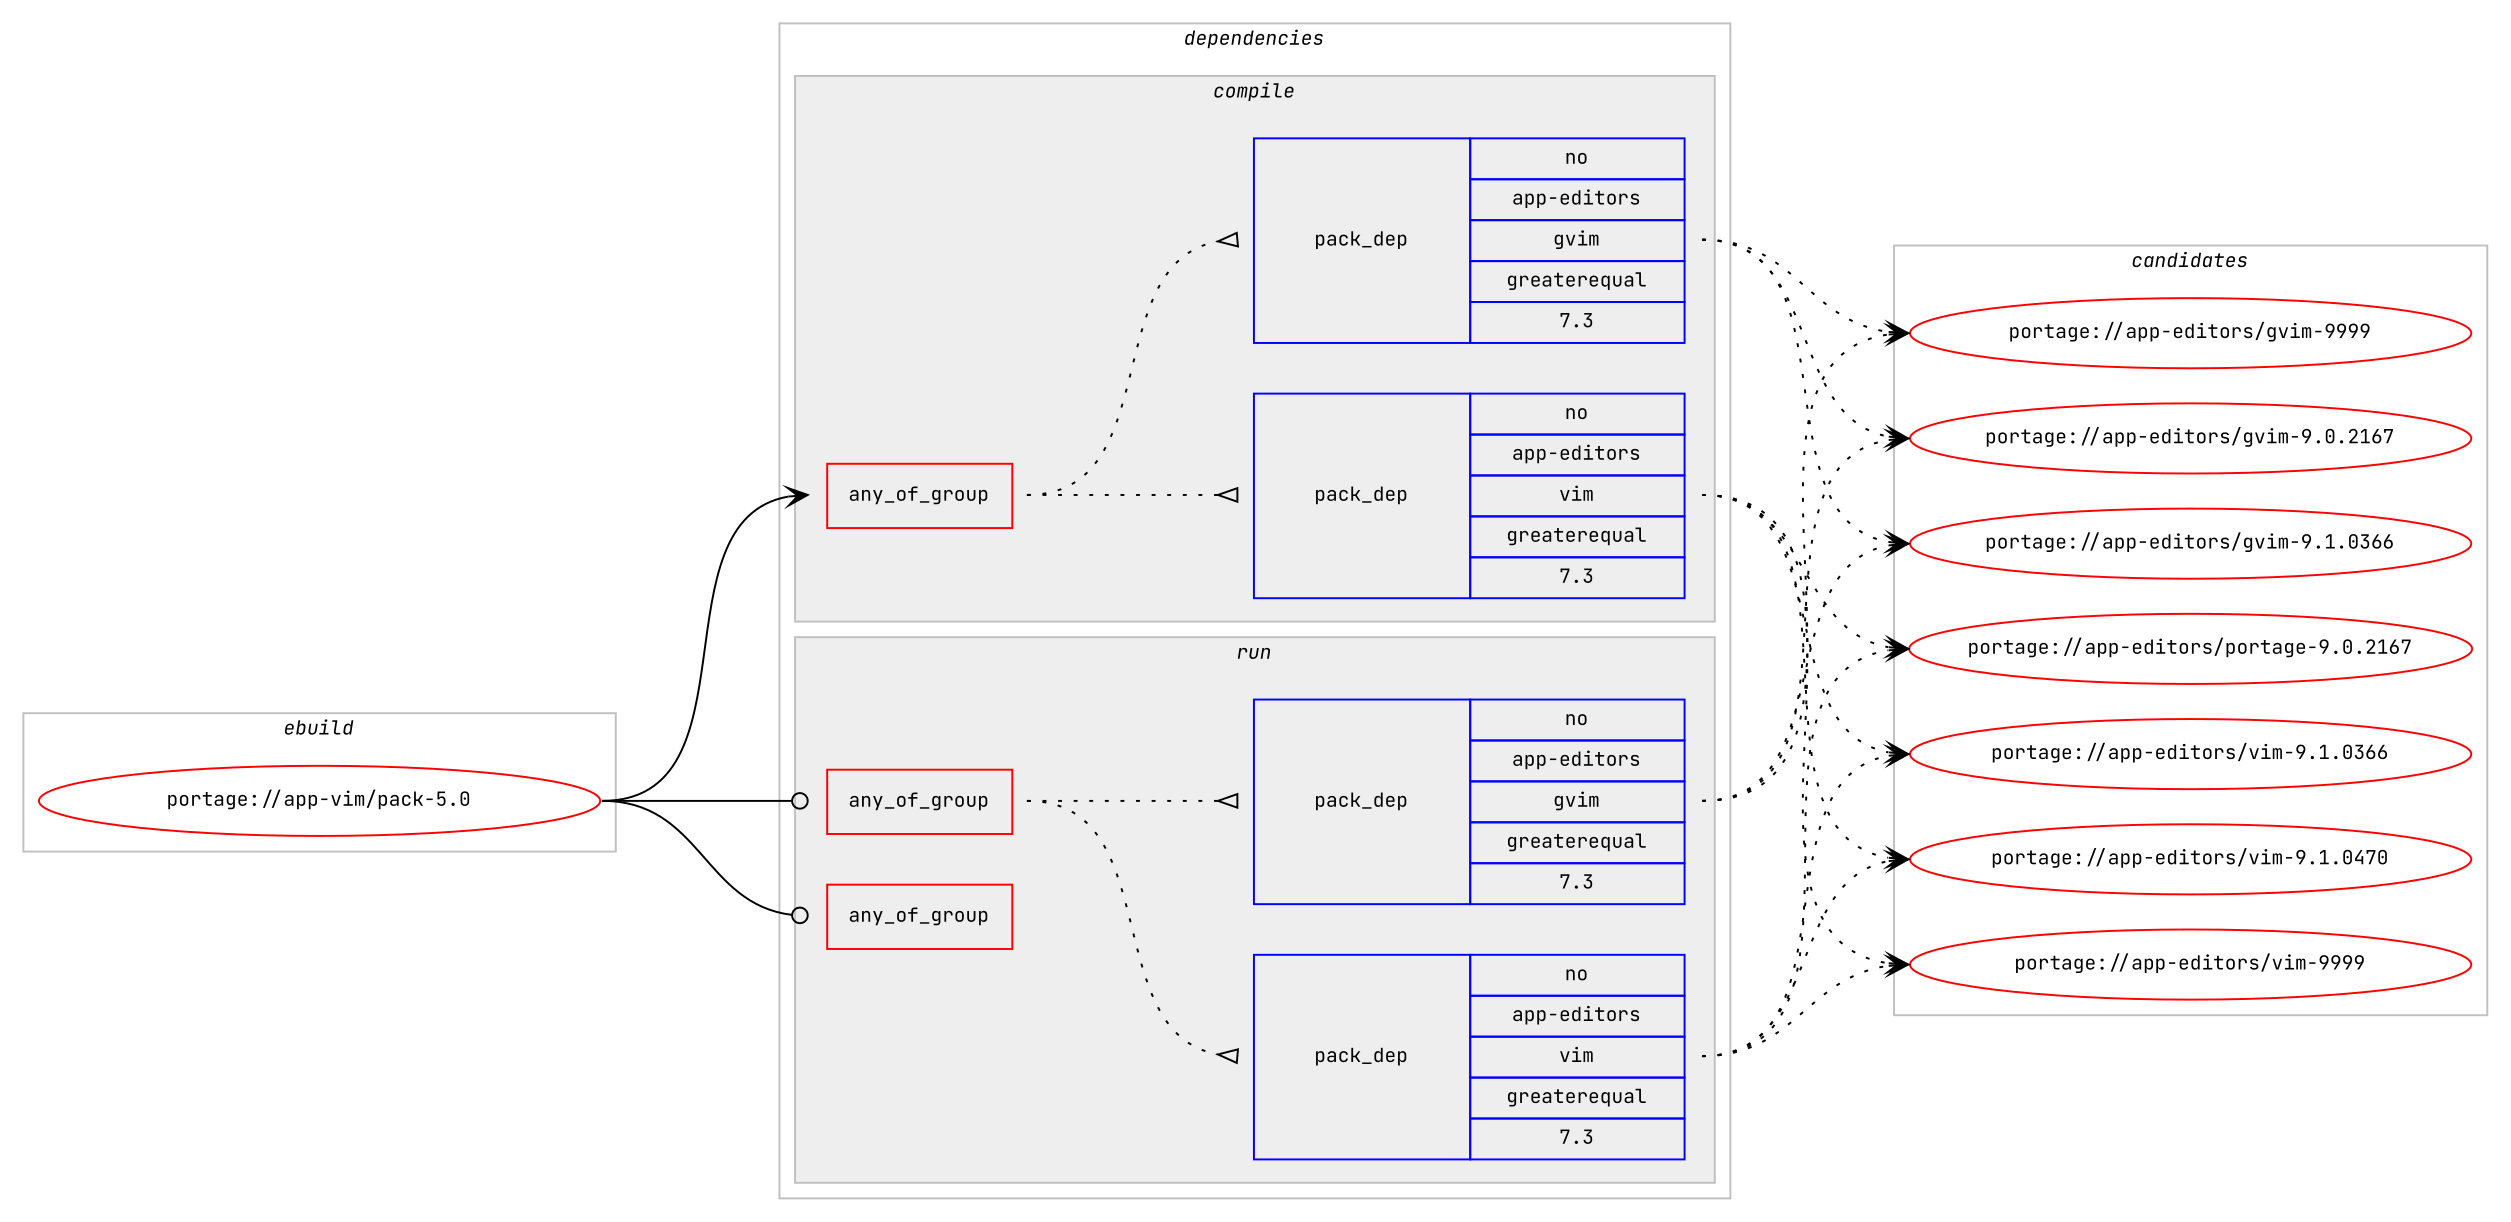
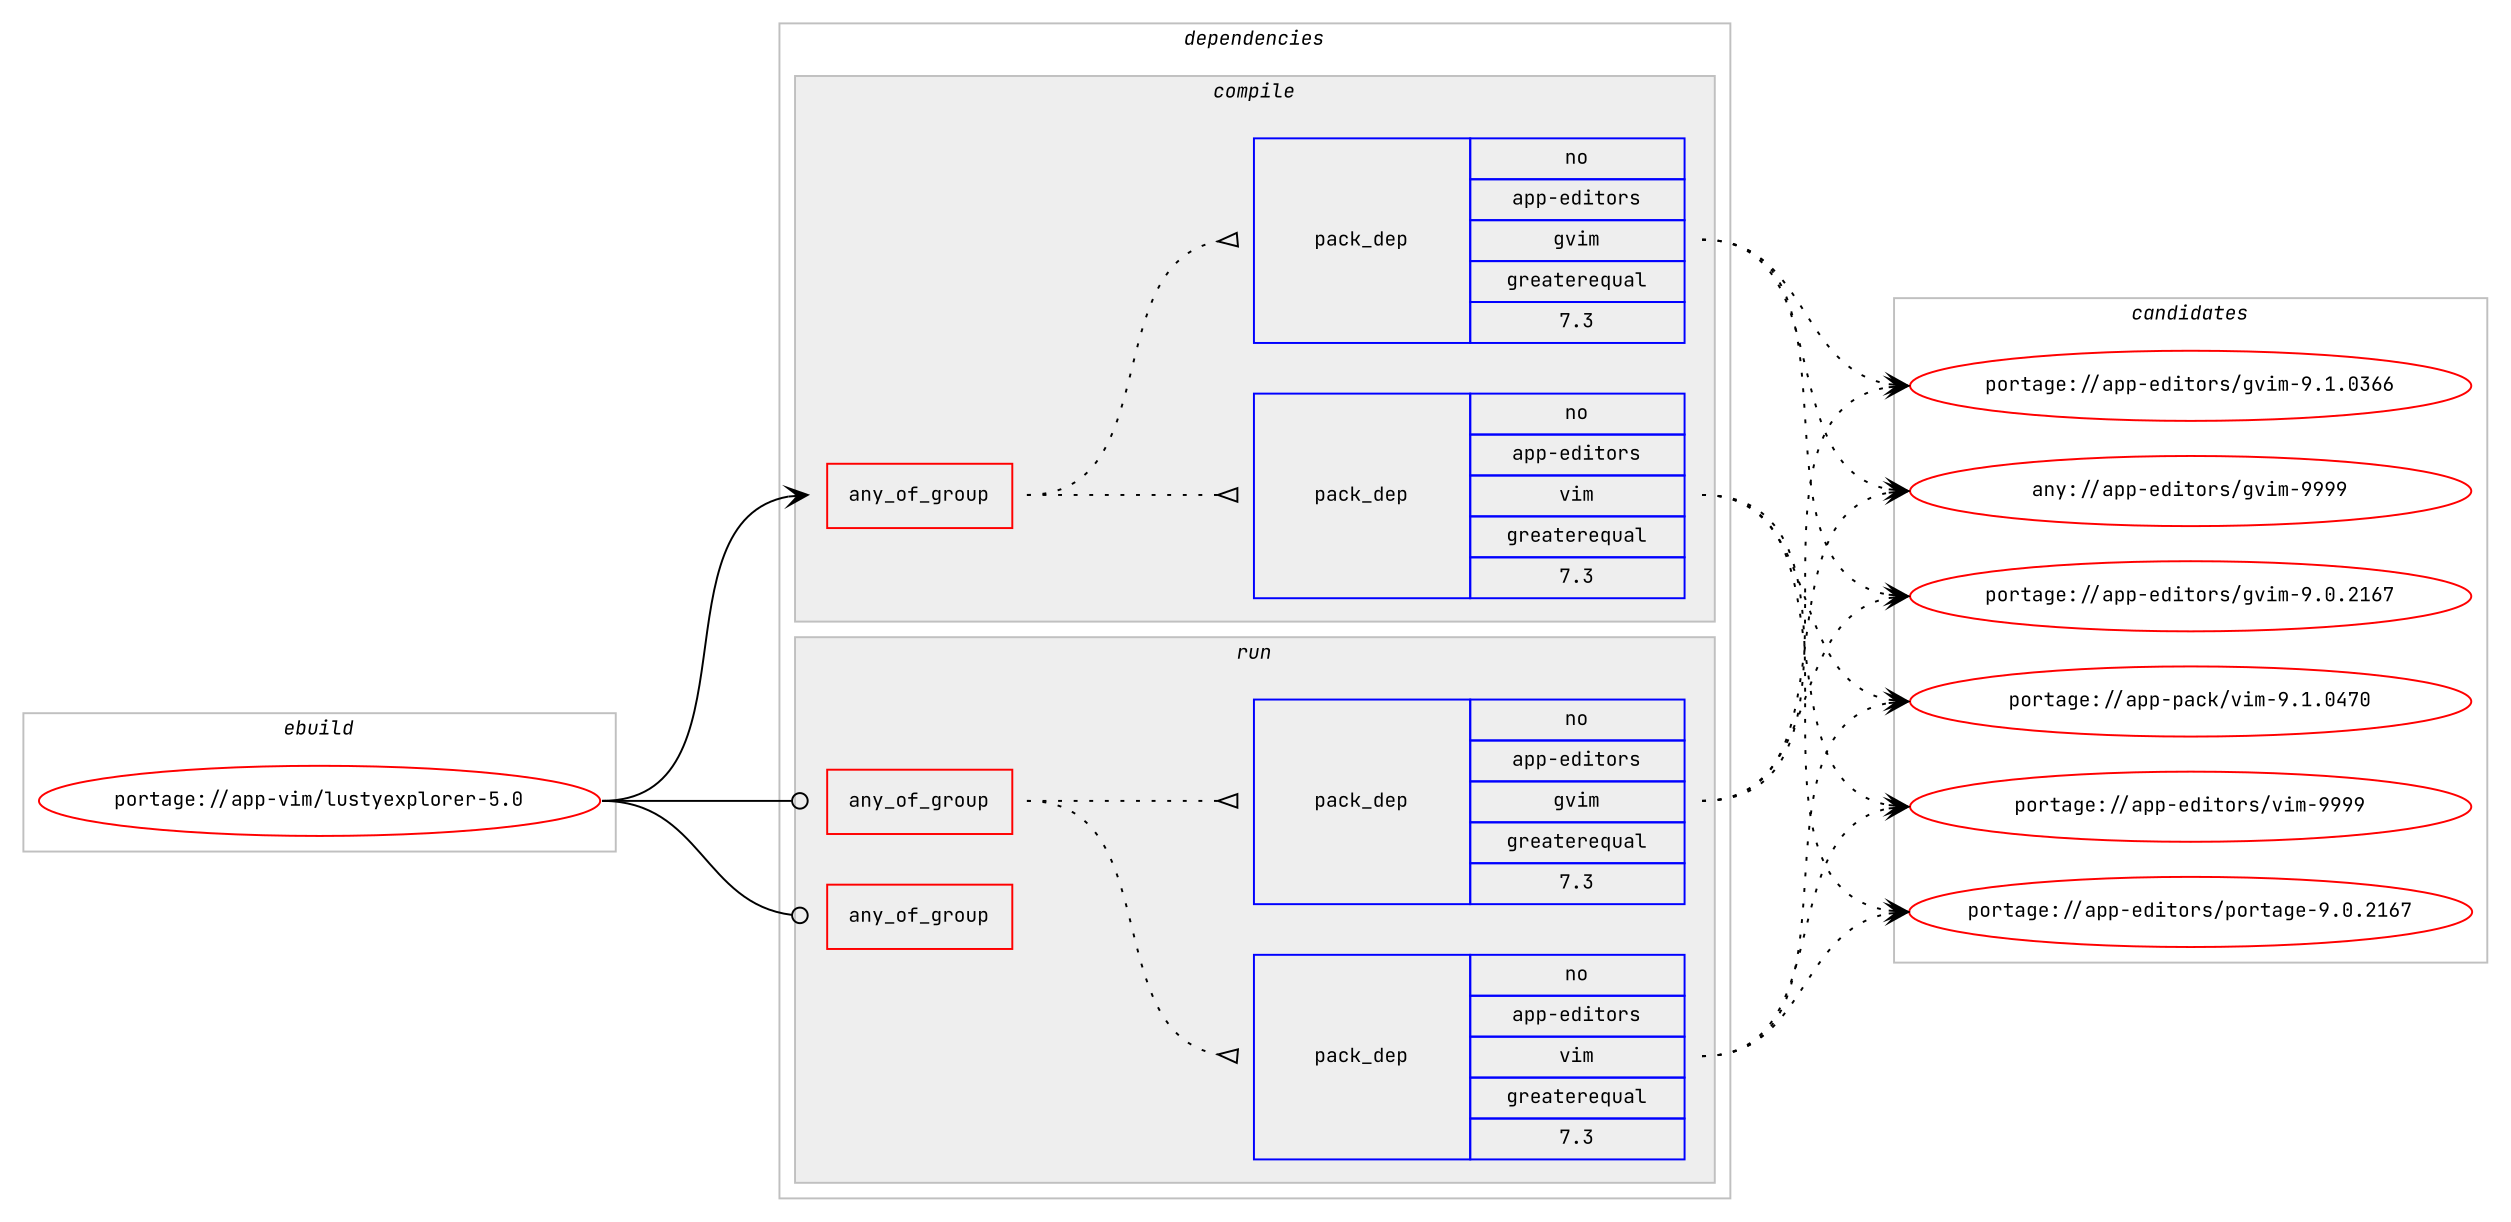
node "portage://app-editors/gvim-9999": label "portage://app-editors/gvim-9999" -> "any://app-editors/gvim-9999"
node "portage://app-editors/vim-9.1.0366": removed
node "portage://app-vim/pack-5.0": label "portage://app-vim/pack-5.0" -> "portage://app-vim/lustyexplorer-5.0"
node "portage://app-editors/vim-9.1.0470": label "portage://app-editors/vim-9.1.0470" -> "portage://app-pack/vim-9.1.0470"
